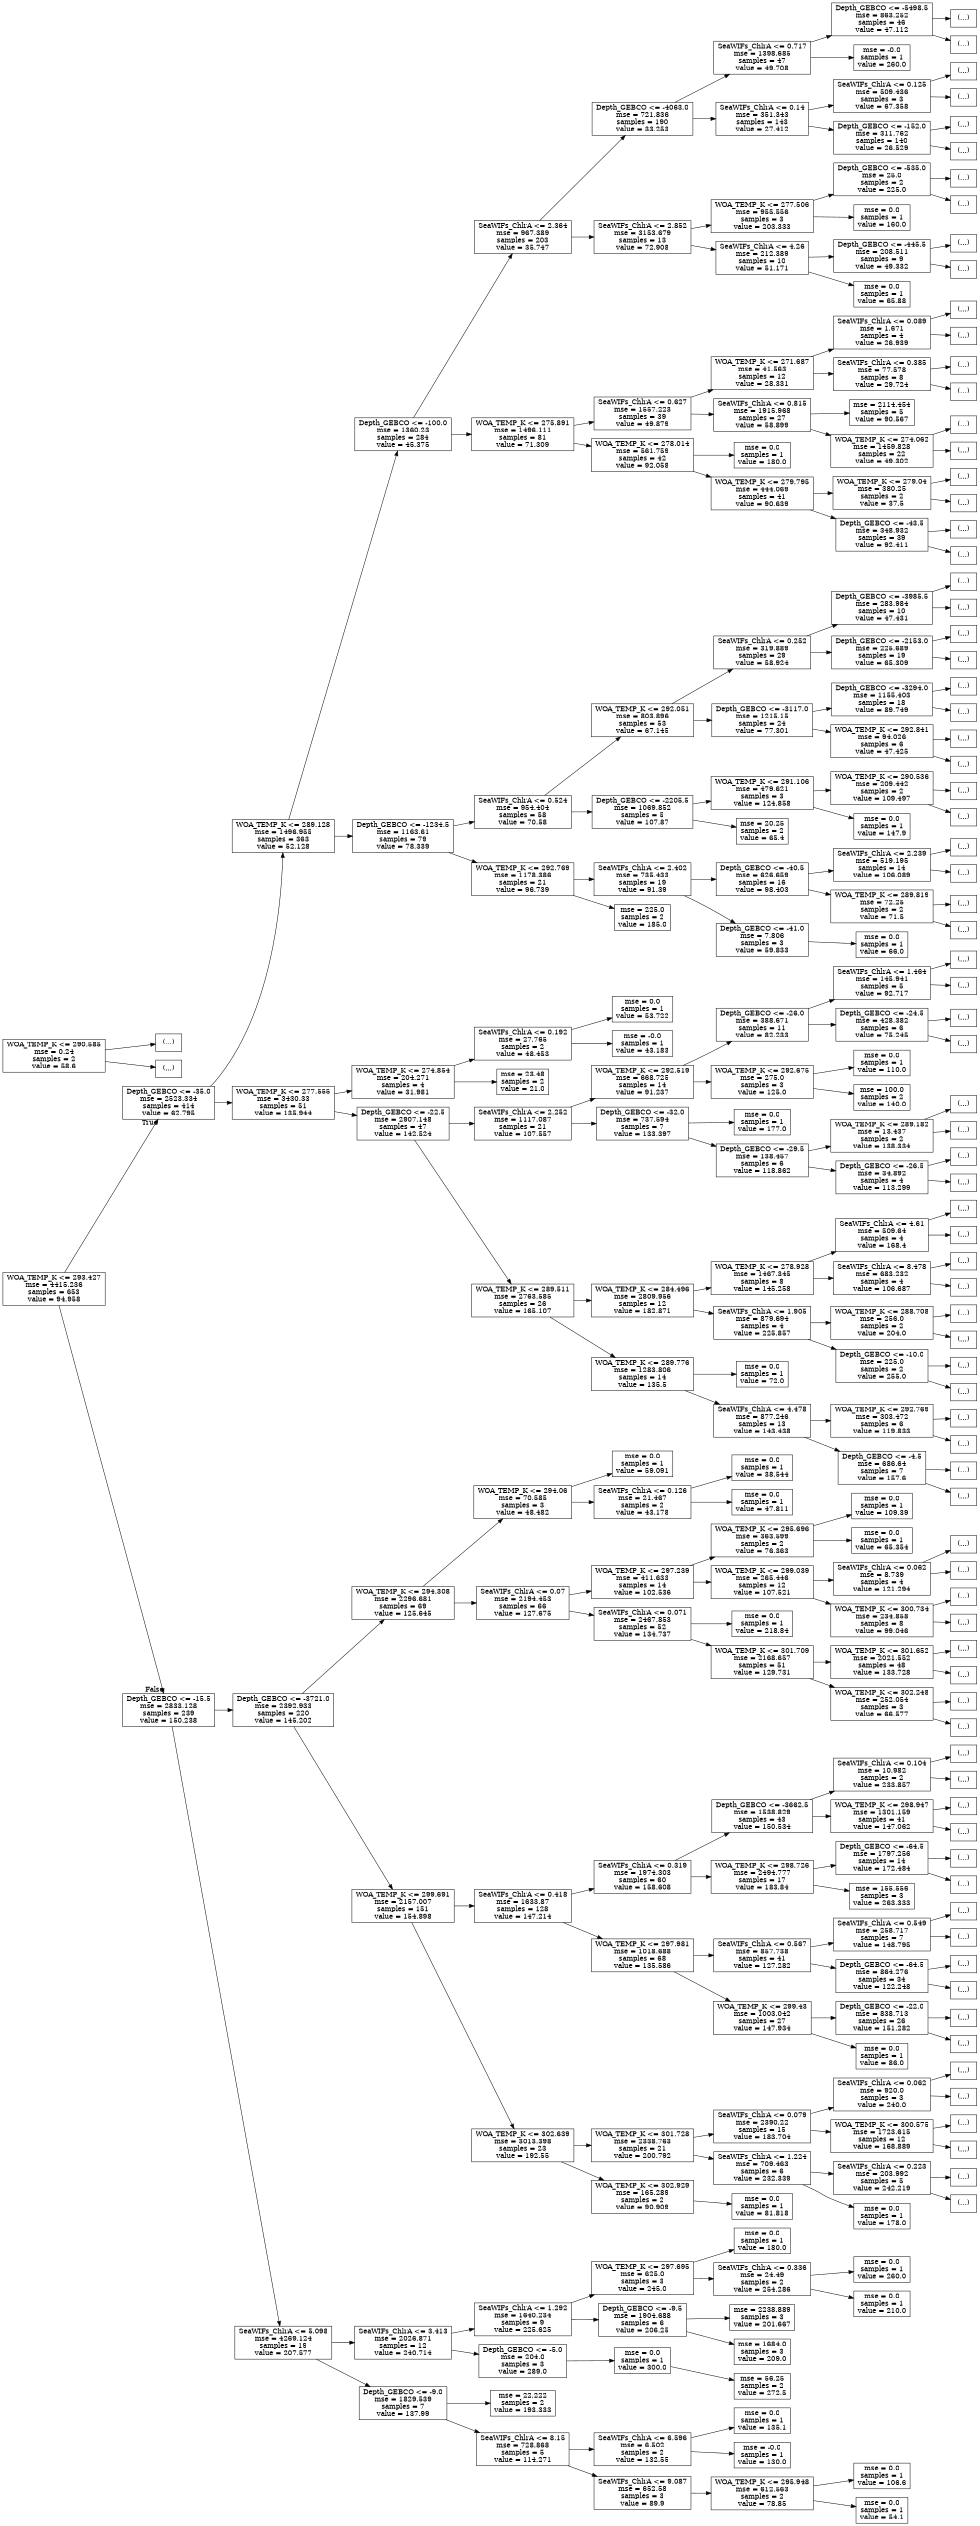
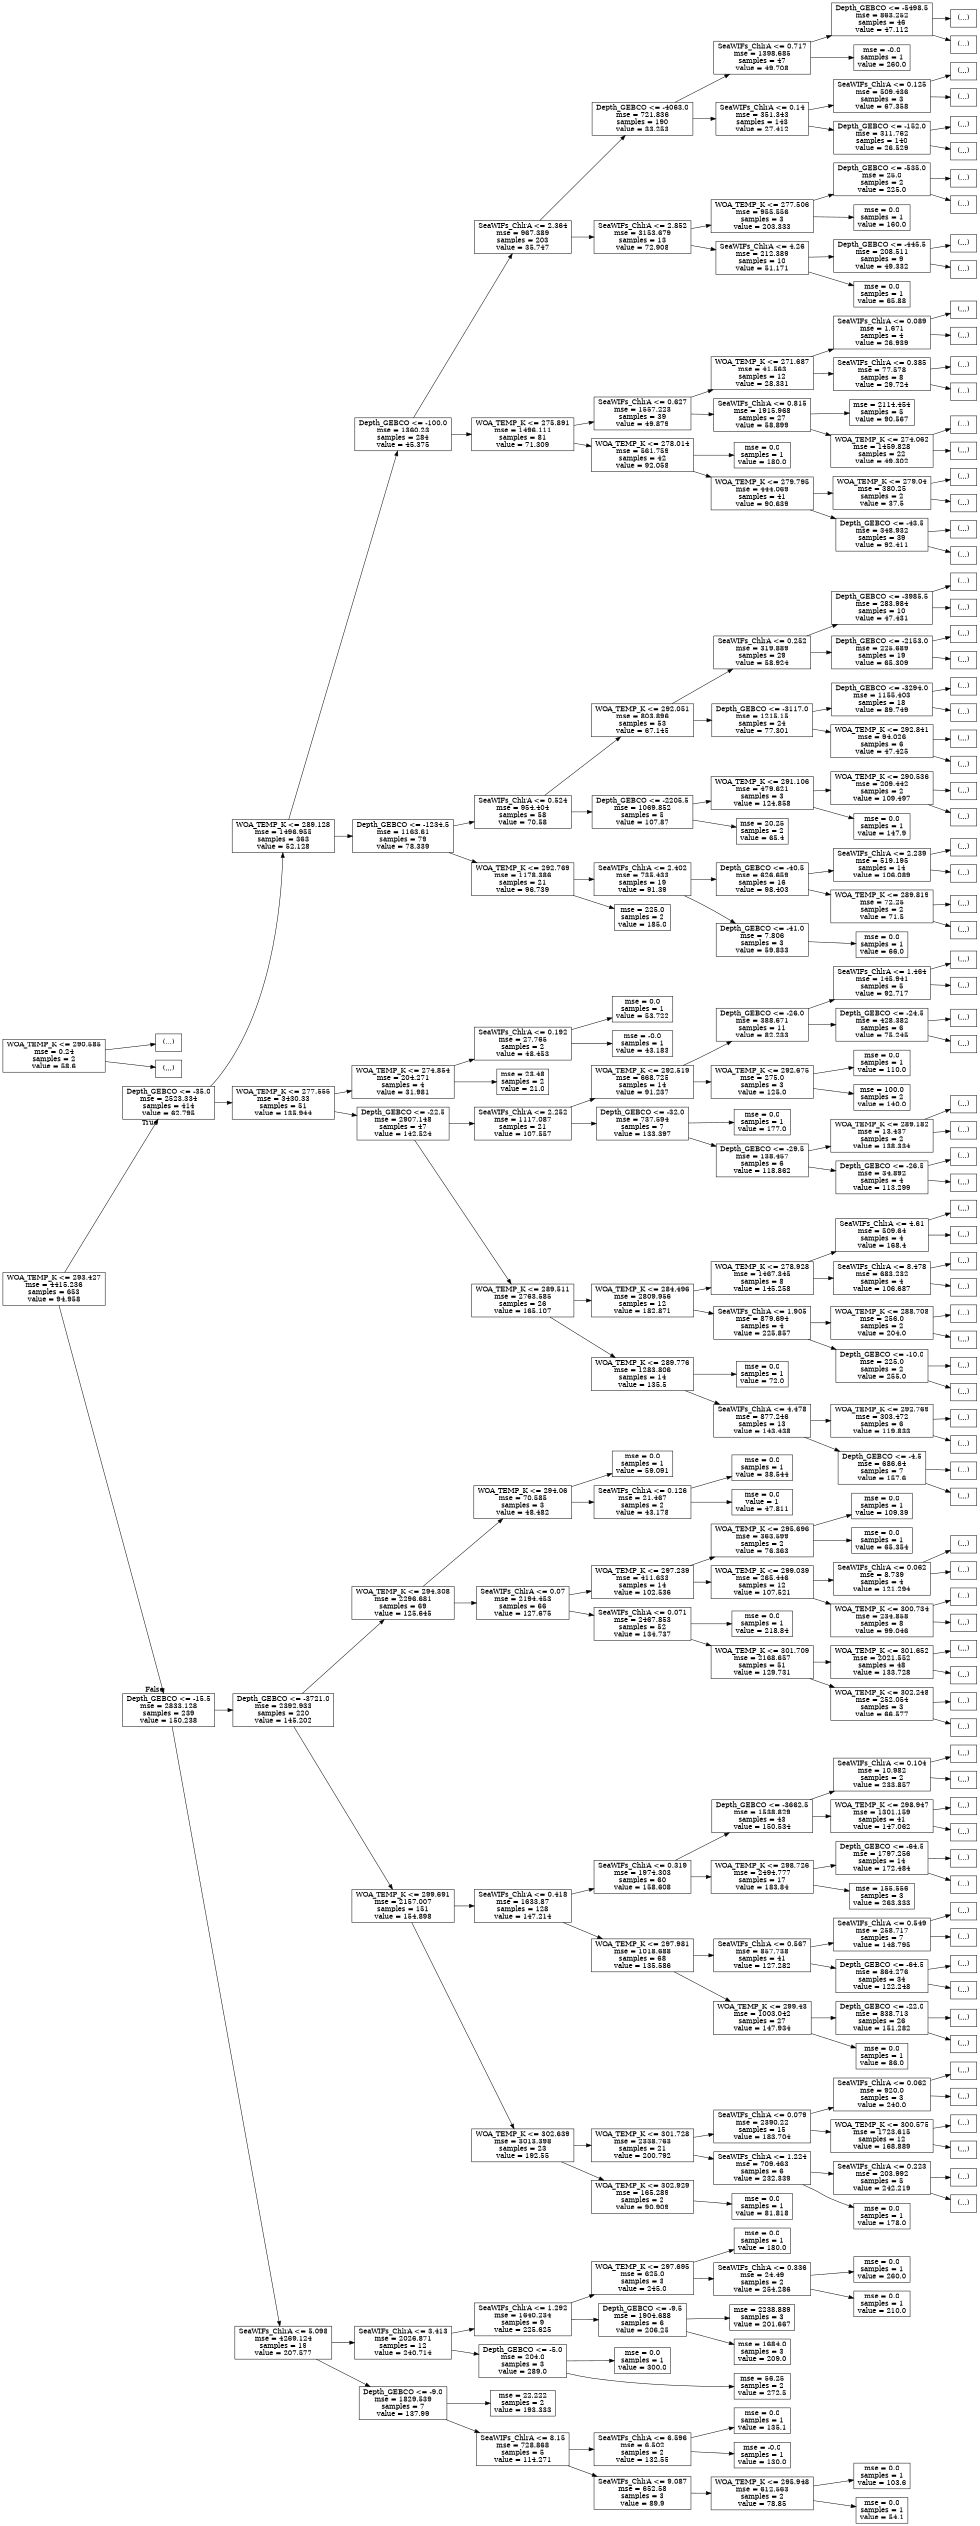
node "mse = 0.0 samples = 1 value = 47.811": label "mse = 0.0 samples = 1 value = 47.811" -> "mse = 0.0 value = 1 value = 47.811"
edge "mse = 0.0 samples = 1 value = 300.0" -> "mse = 56.25 samples = 2 value = 272.5": now "Depth_GEBCO <= -5.0 mse = 204.0 samples = 3 value = 289.0" -> "mse = 56.25 samples = 2 value = 272.5"
node "mse = 0.0 samples = 1 value = 106.6": label "mse = 0.0 samples = 1 value = 106.6" -> "mse = 0.0 samples = 1 value = 103.6"
